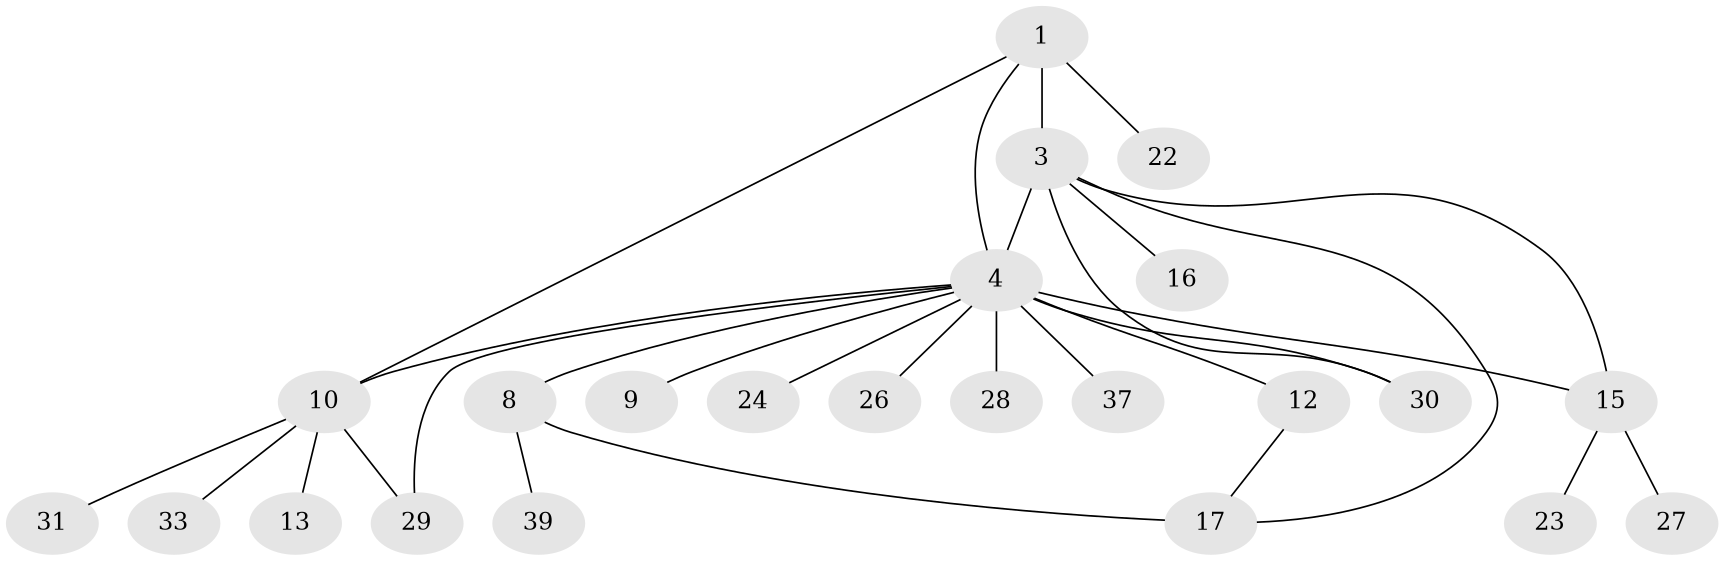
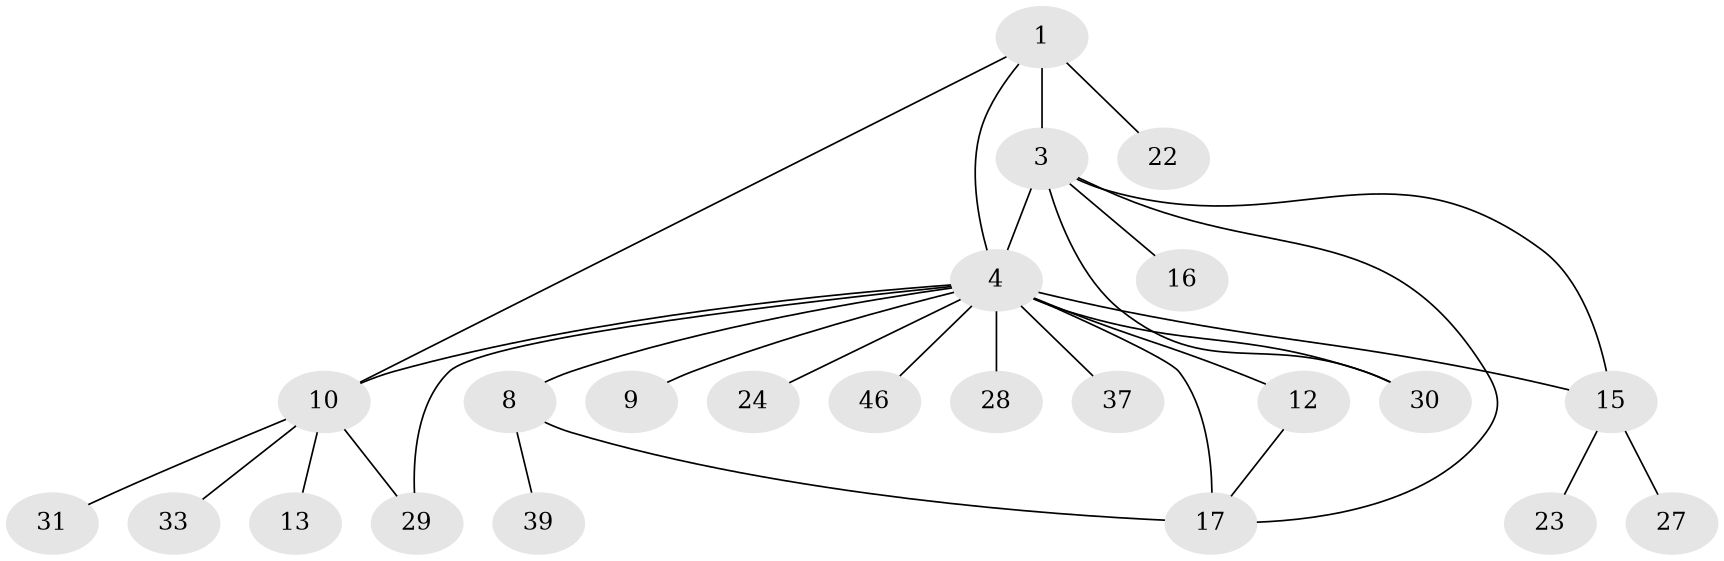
edge "4" -- "17": added
node "26": label "26" -> "46"
